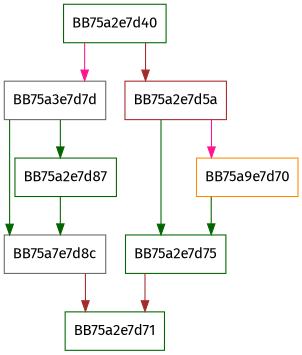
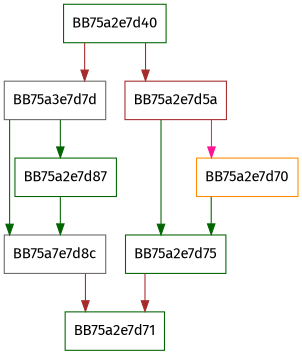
edge "BB75a2e7d40" -> "BB75a3e7d7d": color deeppink -> brown
node "BB75a9e7d70": label "BB75a9e7d70" -> "BB75a2e7d70"
